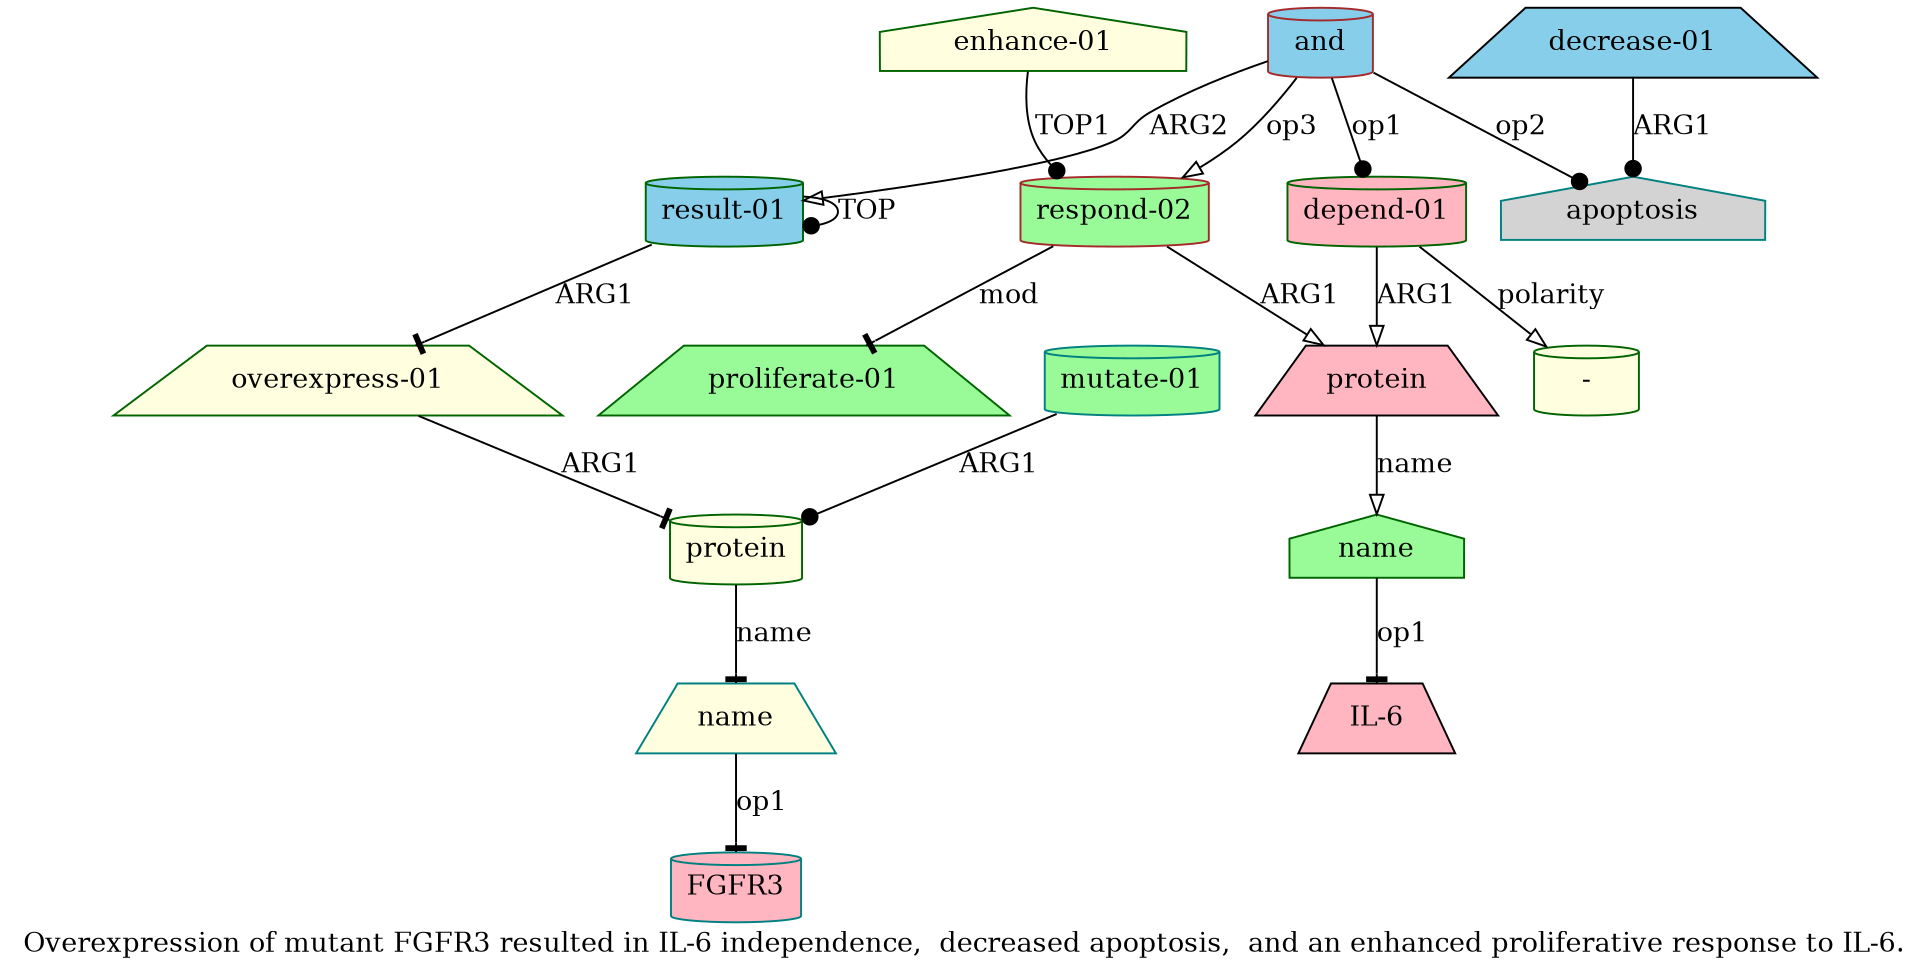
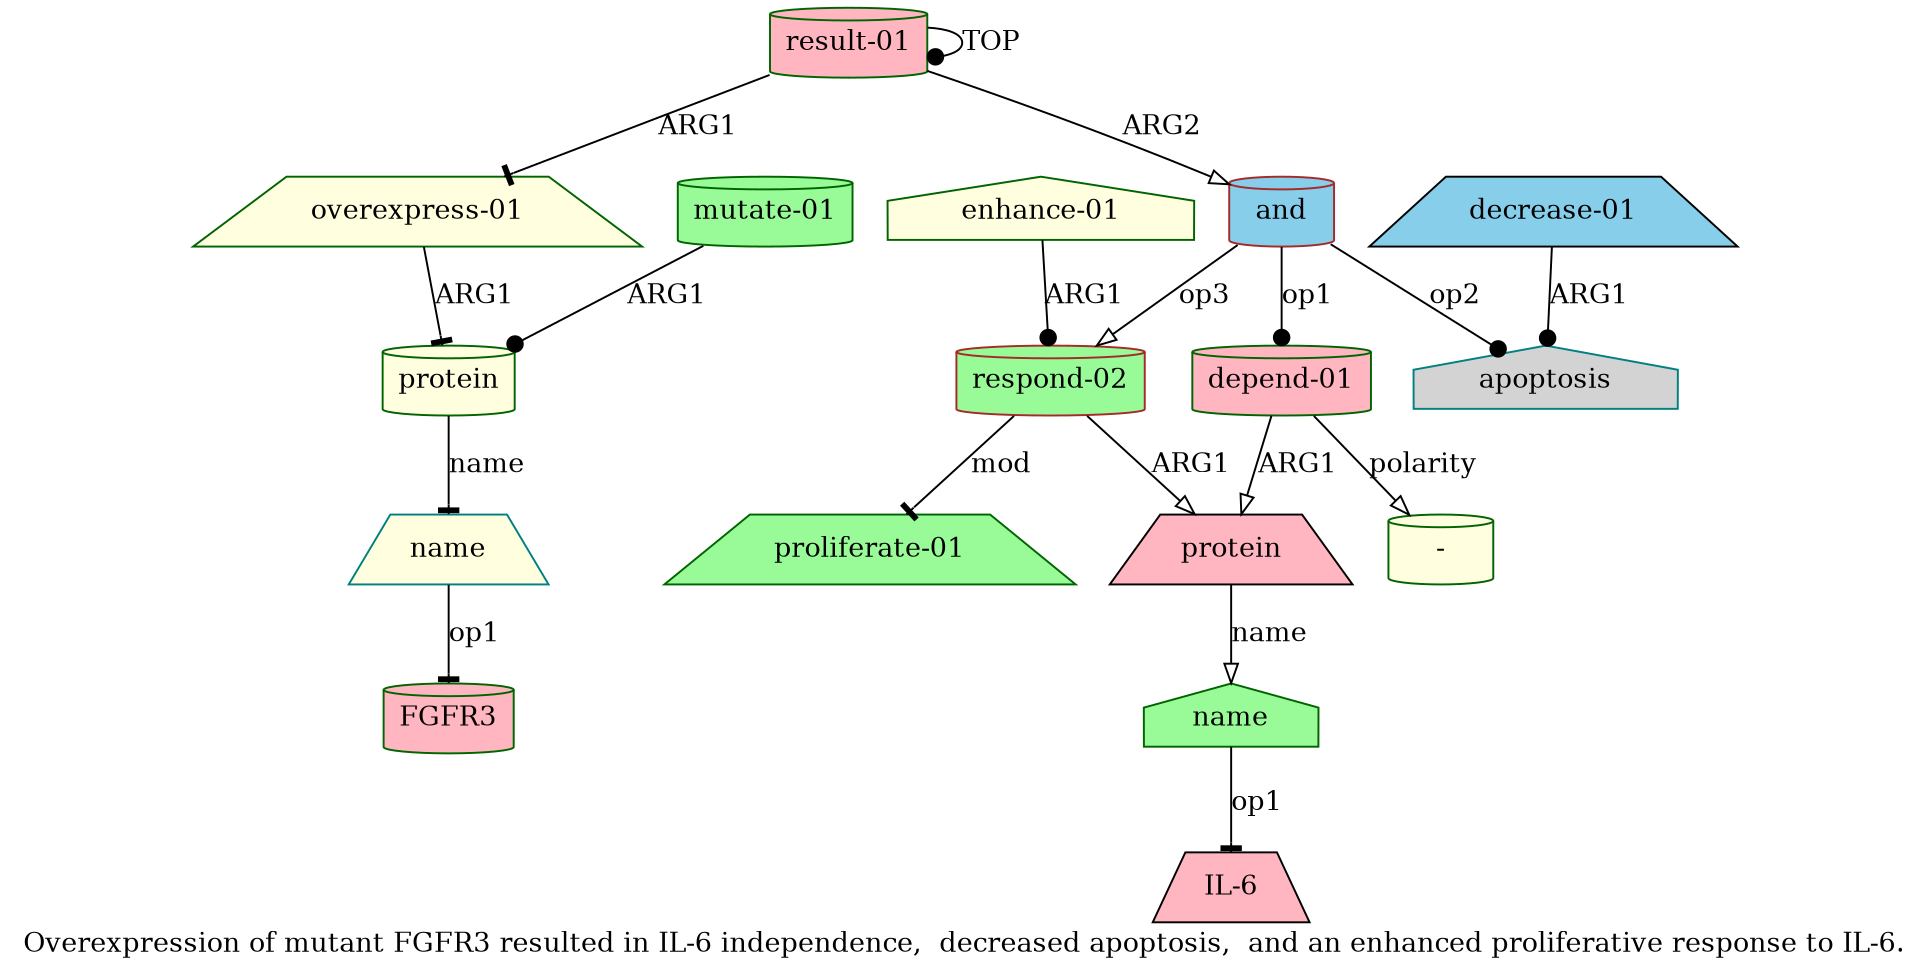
edge "enhance-01" -> "respond-02": label "TOP1" -> "ARG1"
edge "and" -> "result-01": reversed
node "result-01": fillcolor skyblue -> lightpink
node "mutate-01": color teal -> darkgreen
node "FGFR3": color teal -> darkgreen
